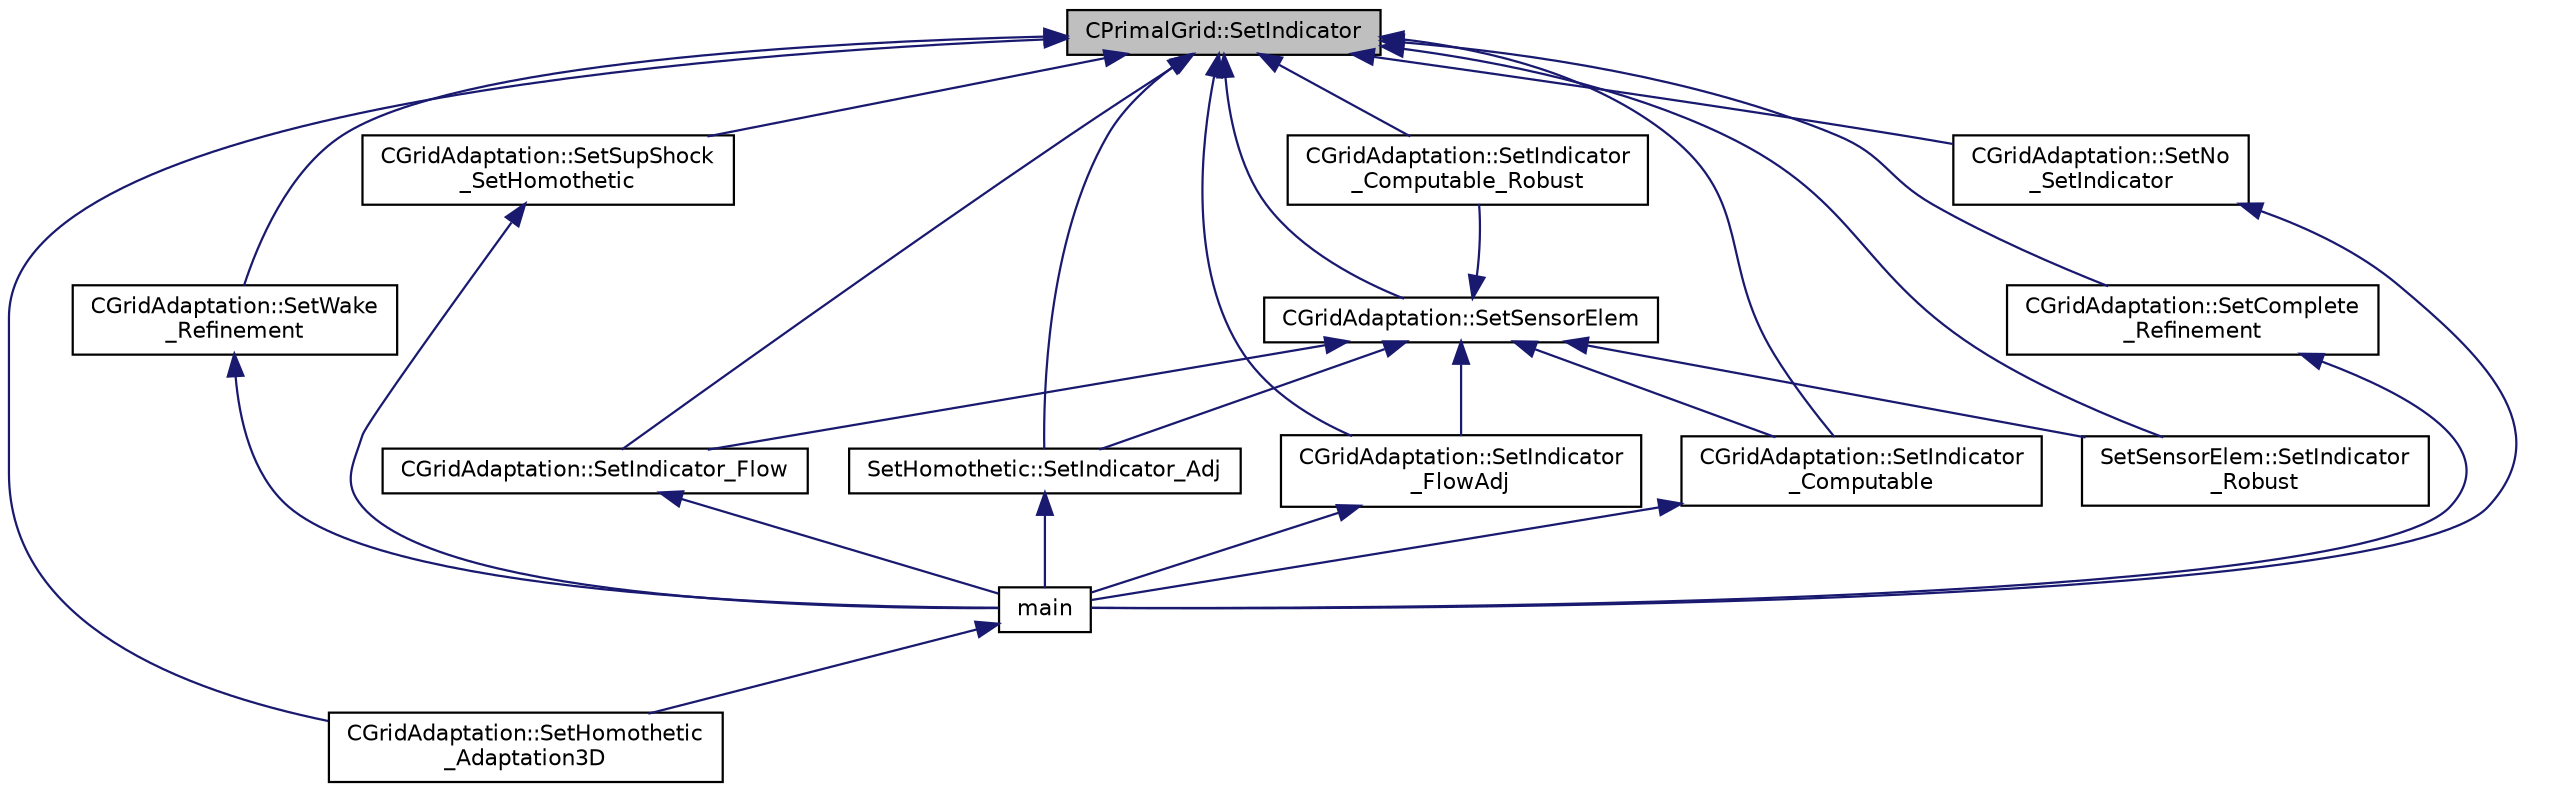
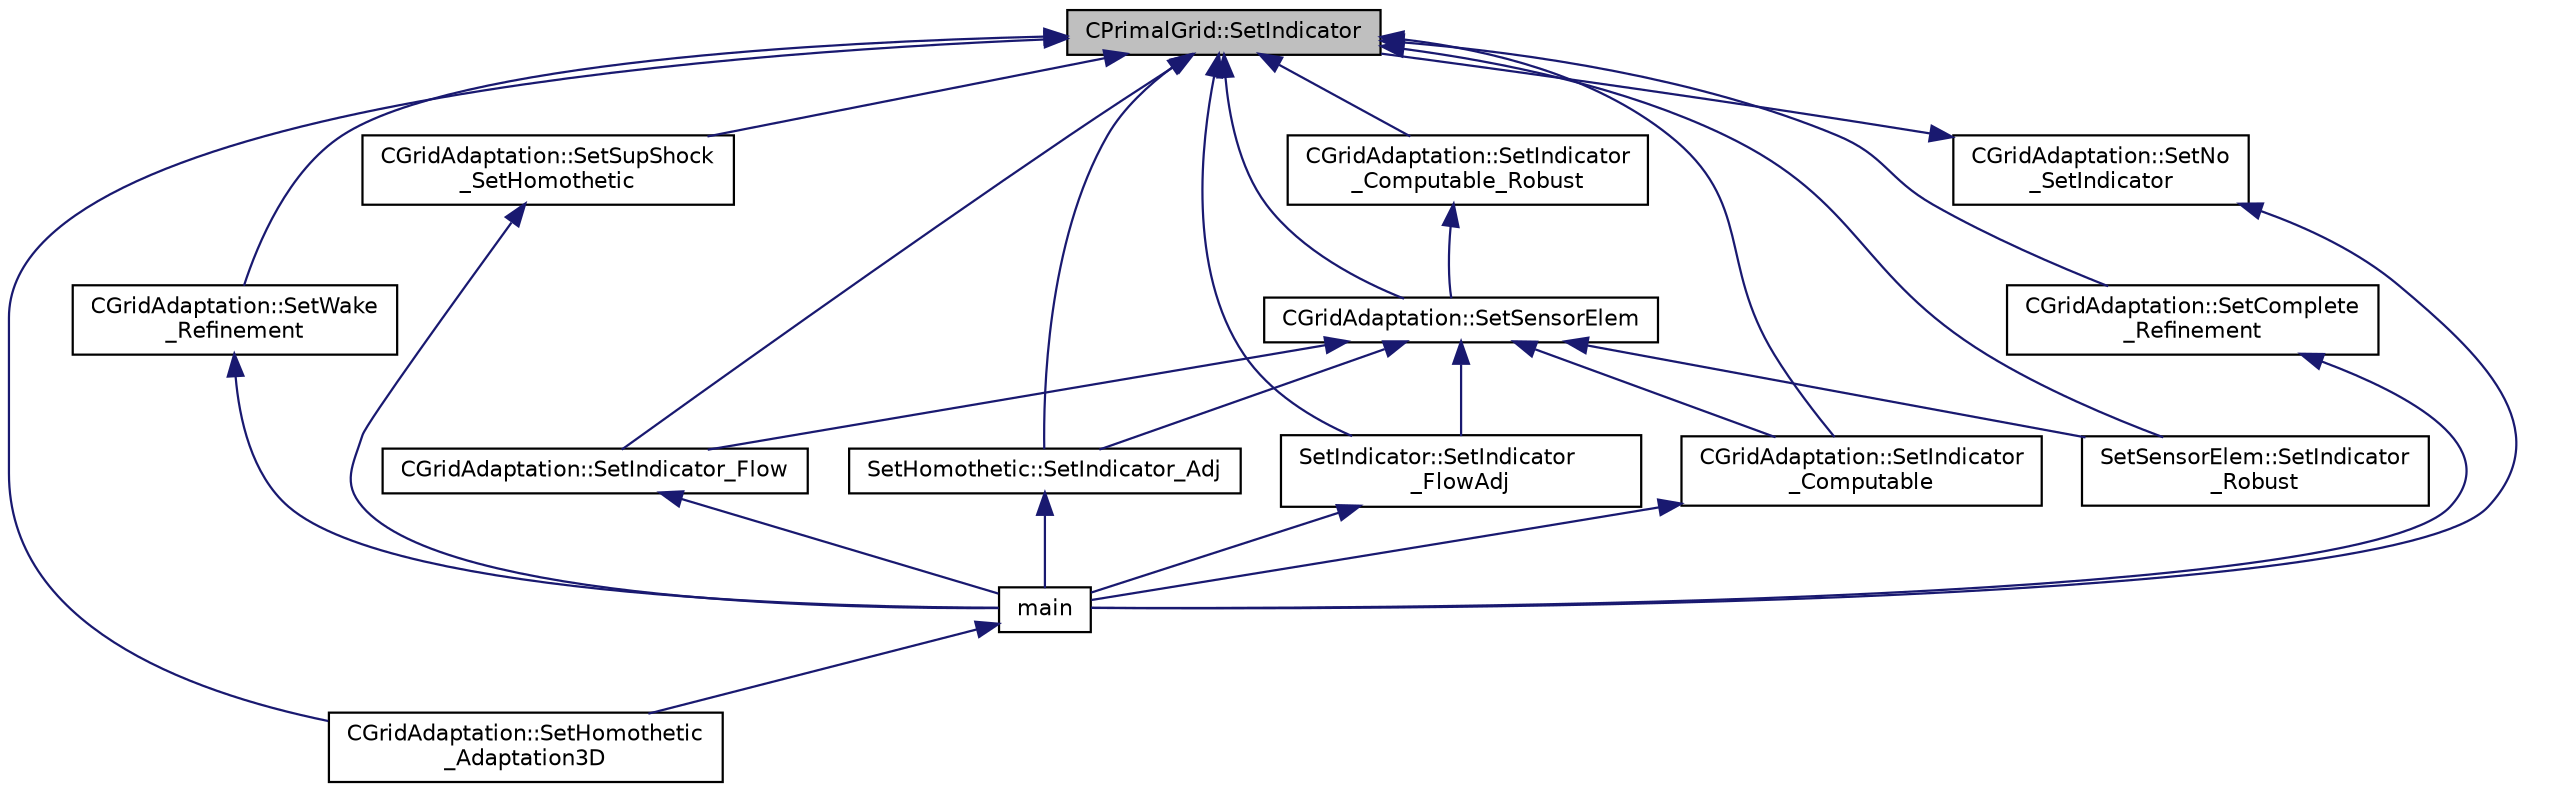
edge "CGridAdaptation::SetNo _SetIndicator" -> "CPrimalGrid::SetIndicator": reversed
edge "CGridAdaptation::SetIndicator _Computable_Robust" -> "CGridAdaptation::SetSensorElem": reversed
node "CGridAdaptation::SetIndicator _FlowAdj": label "CGridAdaptation::SetIndicator _FlowAdj" -> "SetIndicator::SetIndicator _FlowAdj"
